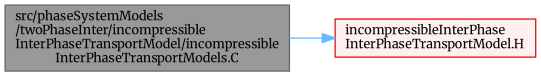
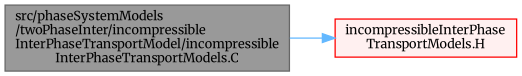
node "incompressibleInterPhase InterPhaseTransportModel.H": label "incompressibleInterPhase InterPhaseTransportModel.H" -> "incompressibleInterPhase TransportModels.H"
